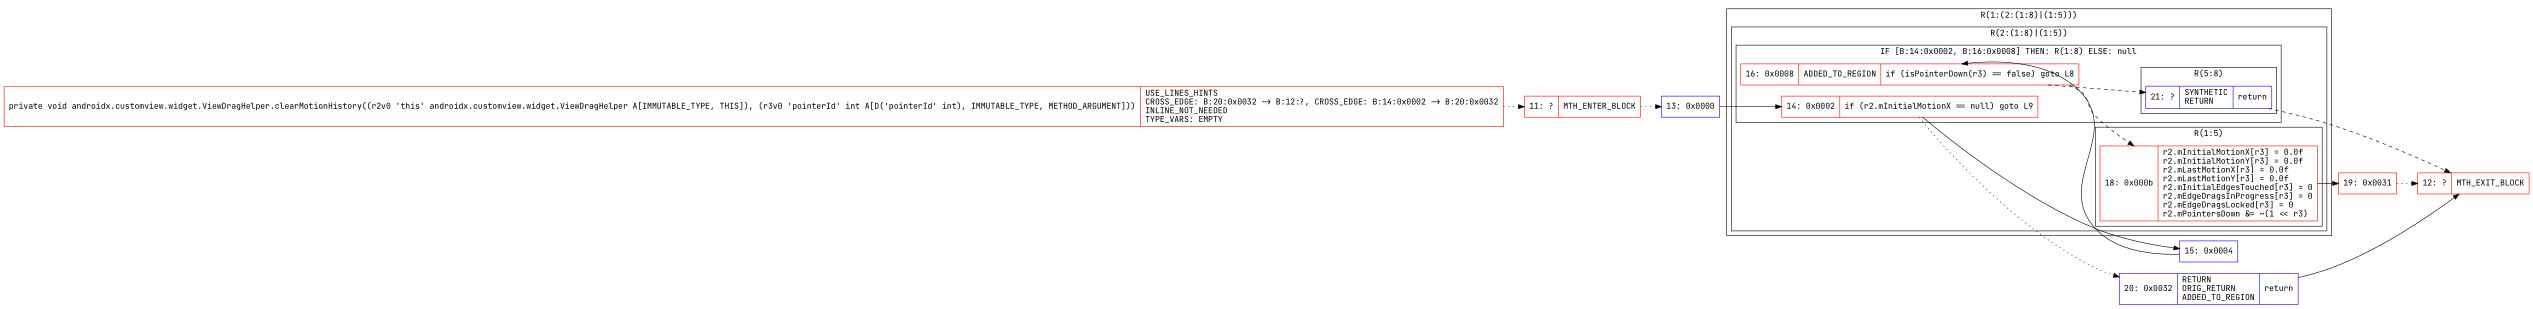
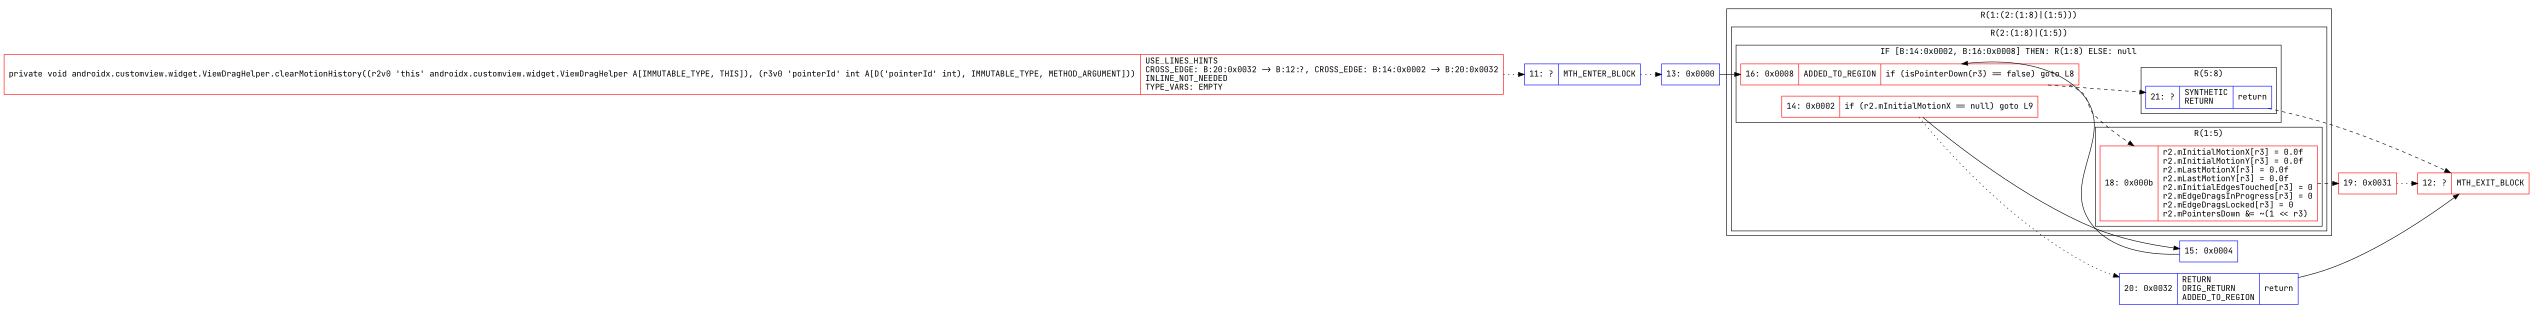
node "11: ?": color red -> blue
edge "13: 0x0000" -> "14: 0x0002": now "13: 0x0000" -> "16: 0x0008"
edge "18: 0x000b" -> "19: 0x0031": style solid -> dashed
